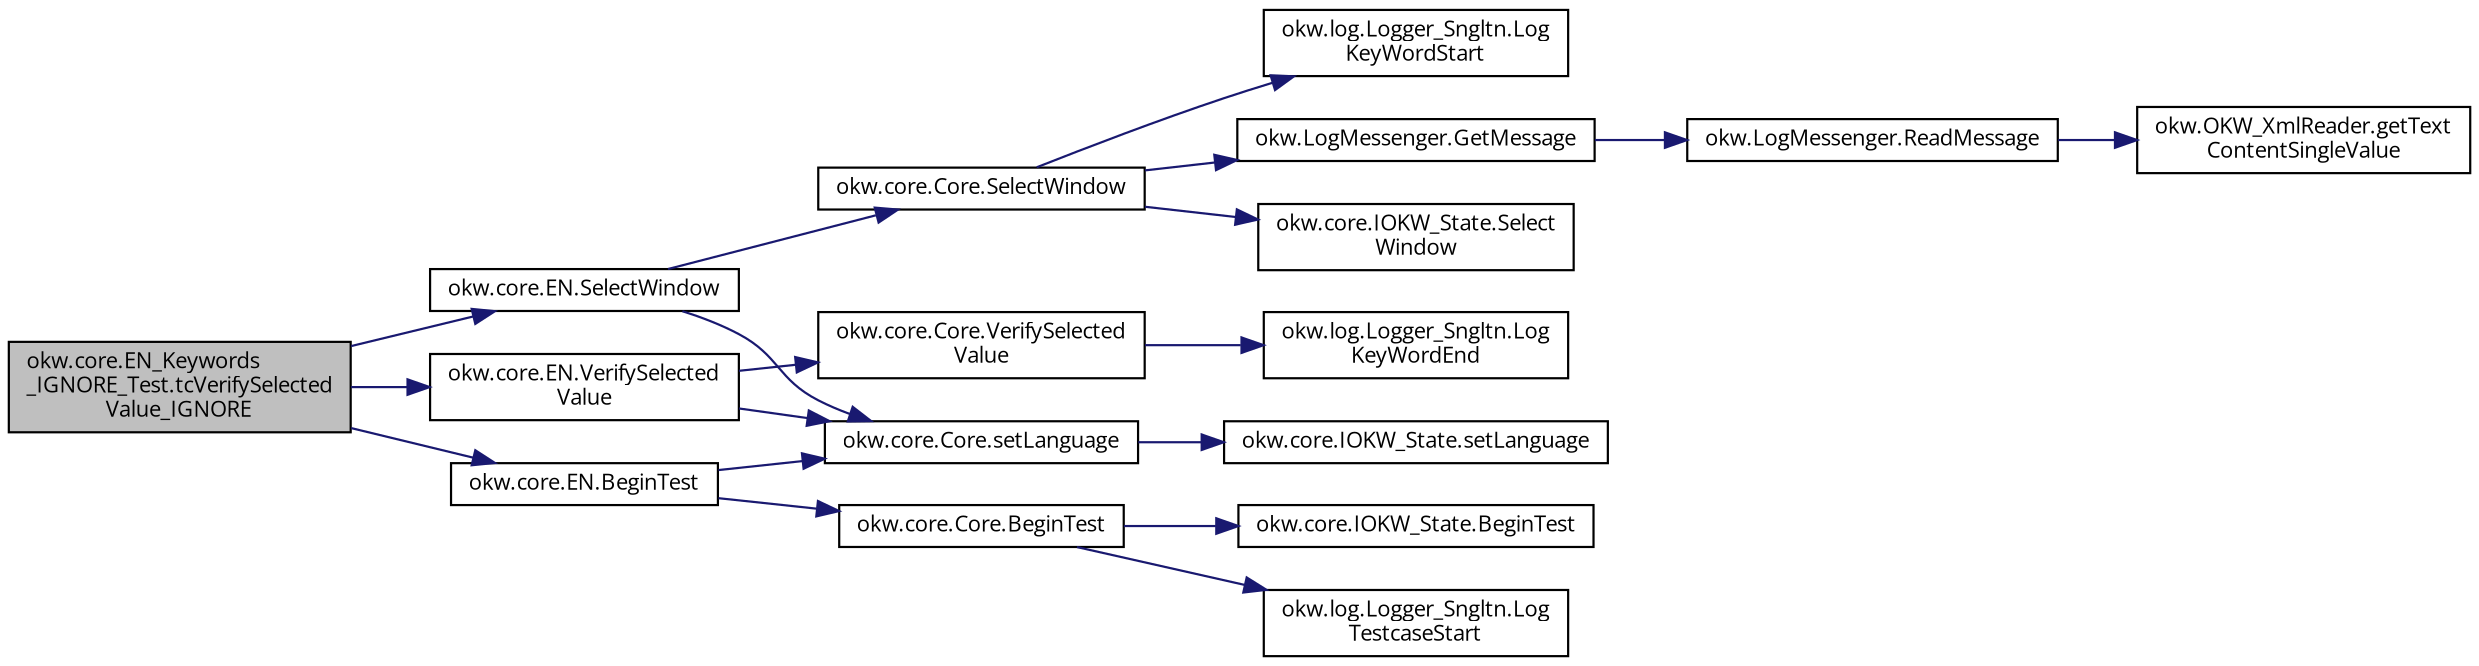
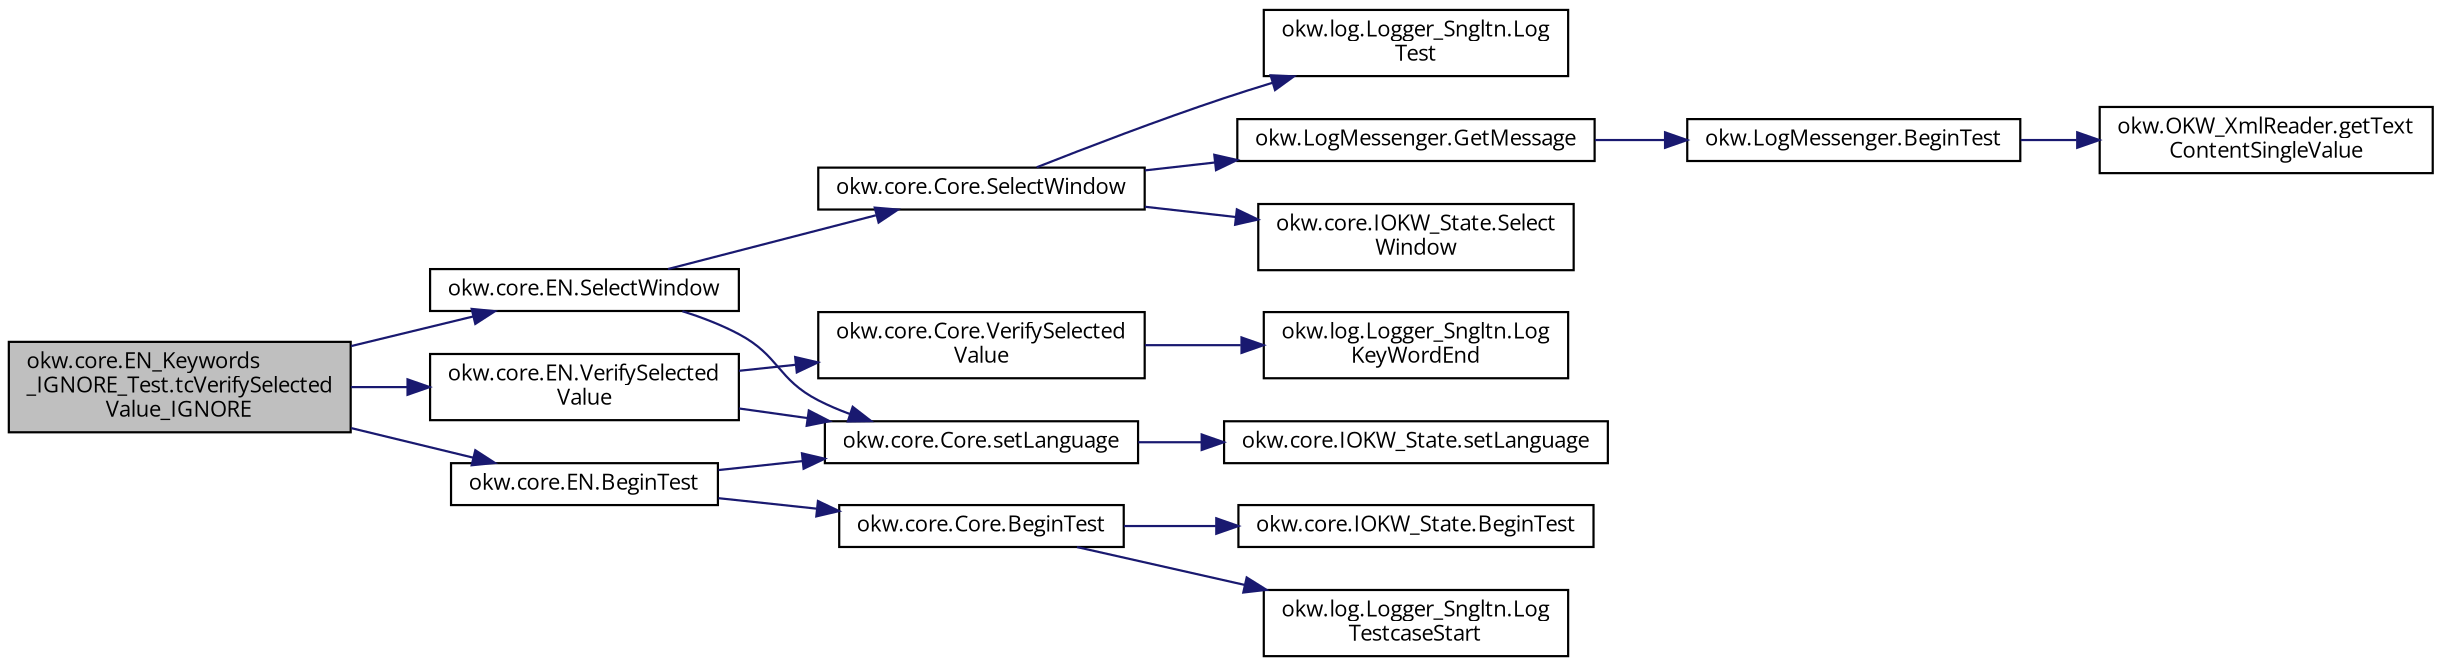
node "okw.log.Logger_Sngltn.Log KeyWordStart": label "okw.log.Logger_Sngltn.Log KeyWordStart" -> "okw.log.Logger_Sngltn.Log Test"
node "okw.LogMessenger.ReadMessage": label "okw.LogMessenger.ReadMessage" -> "okw.LogMessenger.BeginTest"
